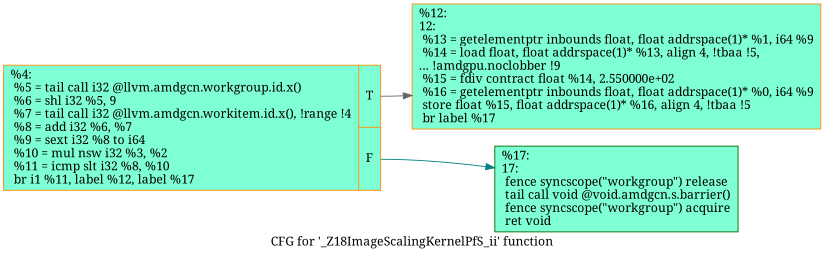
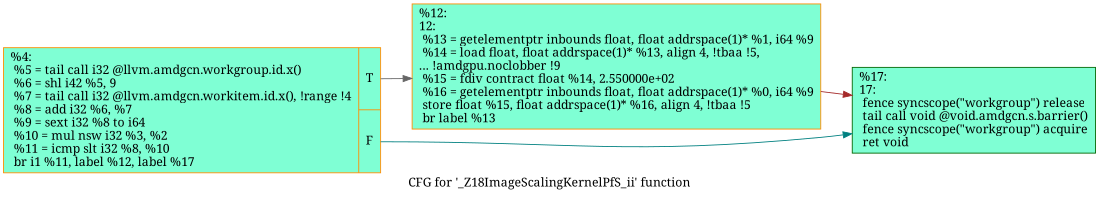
edge "%12:" -> "%17:": added
node "%4:": text "%6 = shl i32 %5, 9" -> "%6 = shl i42 %5, 9"
node "%12:": text "br label %17" -> "br label %13"
